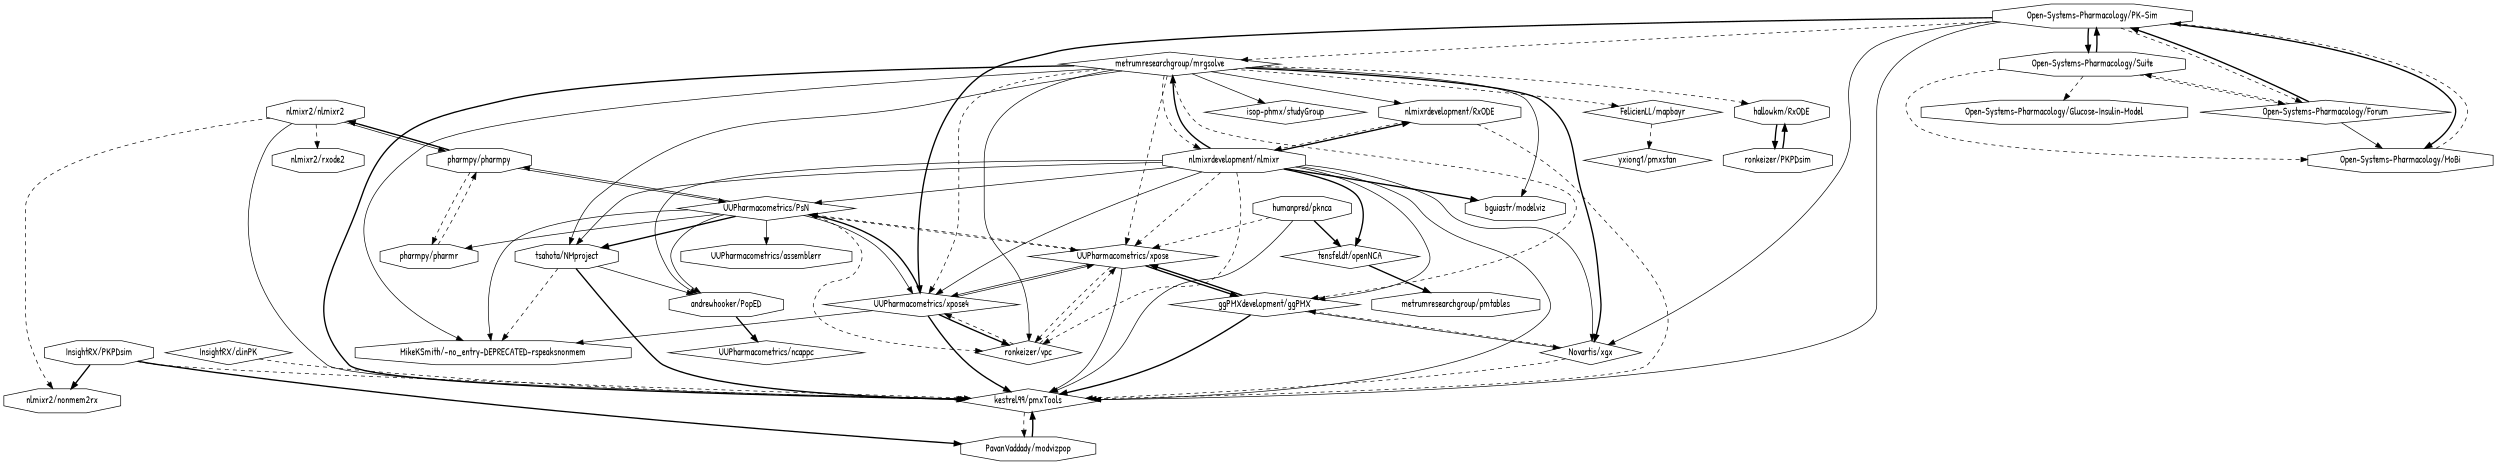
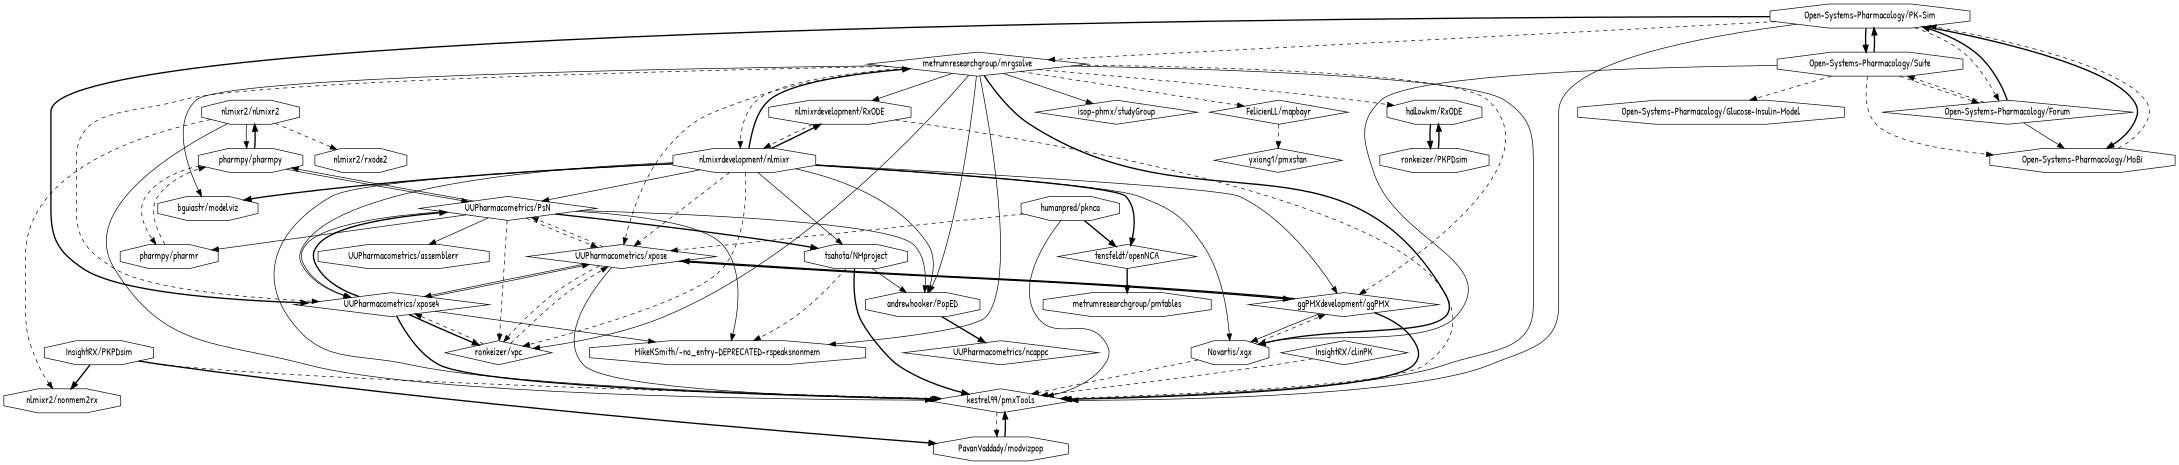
edge "metrumresearchgroup/mrgsolve" -> "tsahota/NMproject": now "metrumresearchgroup/mrgsolve" -> "andrewhooker/PopED"
edge "Open-Systems-Pharmacology/PK-Sim" -> "Novartis/xgx": now "Open-Systems-Pharmacology/Suite" -> "Novartis/xgx"
edge "metrumresearchgroup/mrgsolve" -> "kestrel99/pmxTools": style bold -> solid
node "Novartis/xgx": shape diamond -> octagon
